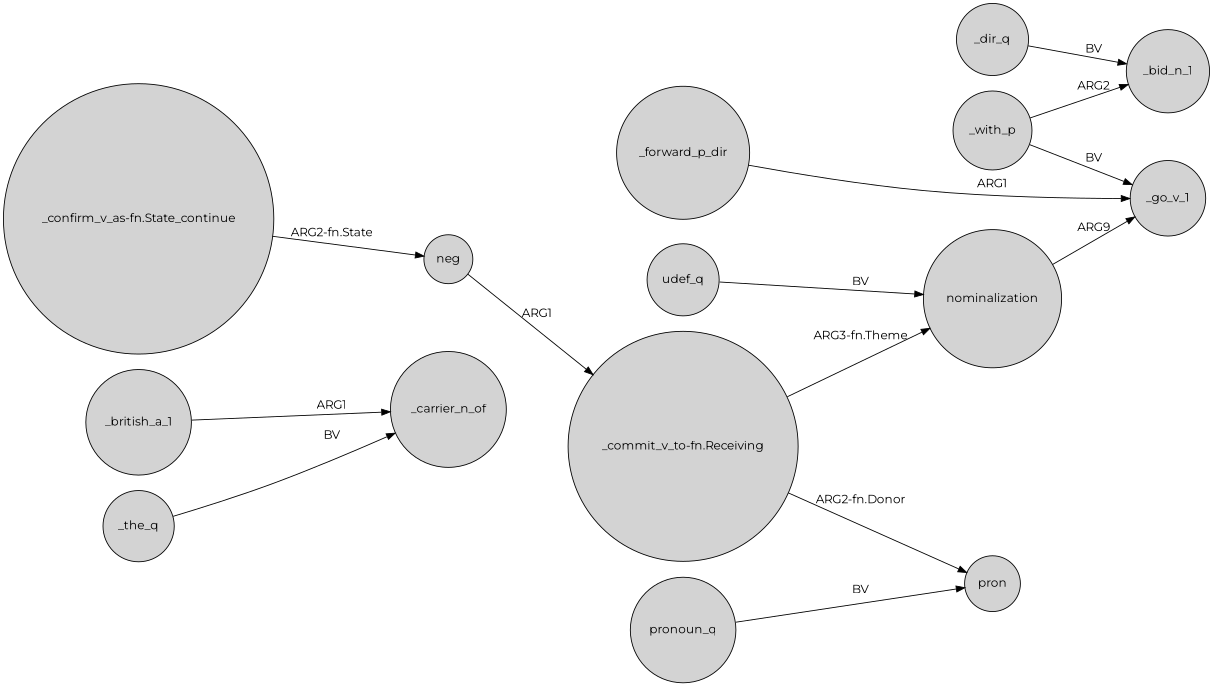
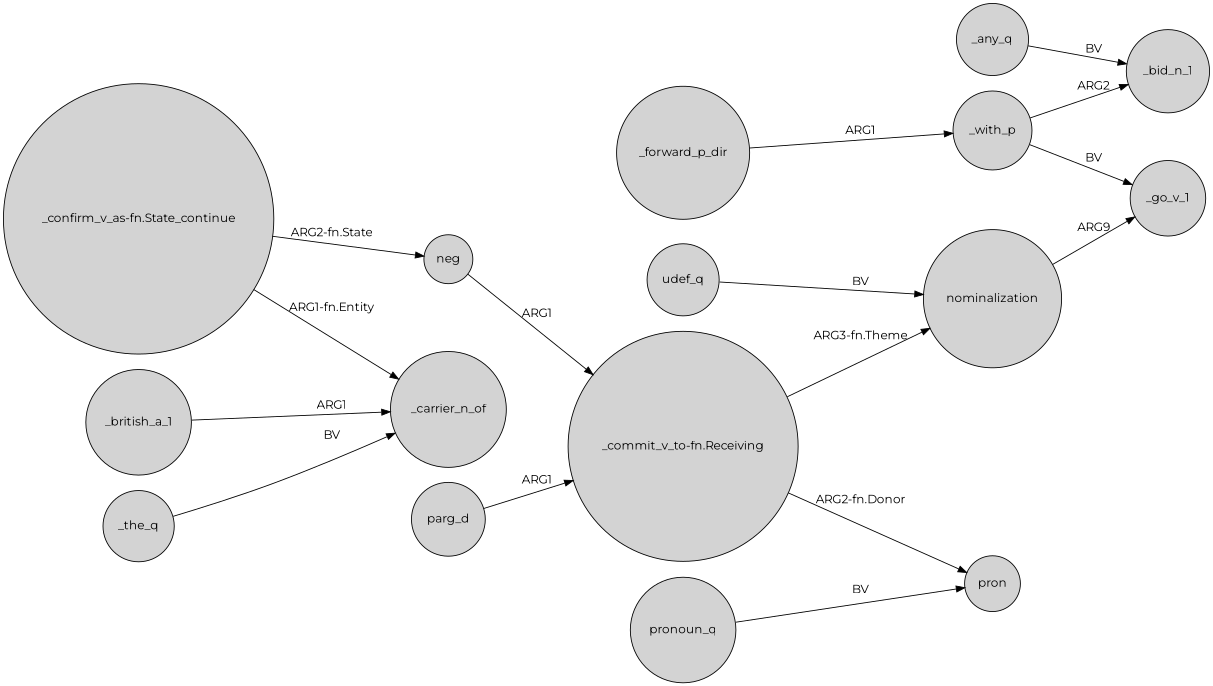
node "_dir_q": label "_dir_q" -> "_any_q"
edge "_forward_p_dir" -> "_go_v_1": now "_forward_p_dir" -> "_with_p"
edge "_confirm_v_as-fn.State_continue" -> "_carrier_n_of": added, label "ARG1-fn.Entity"
node "parg_d": added
